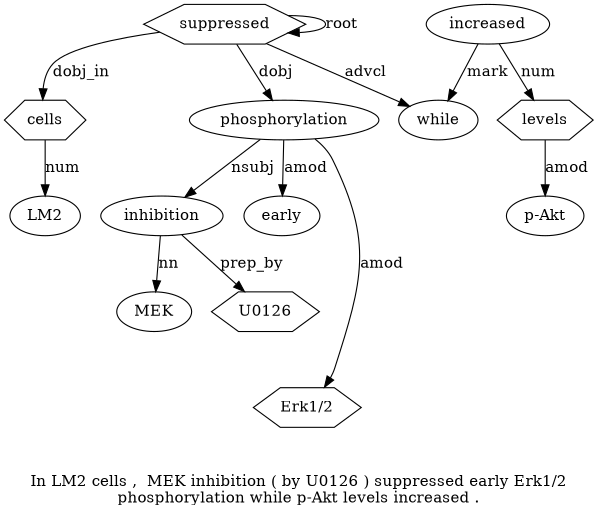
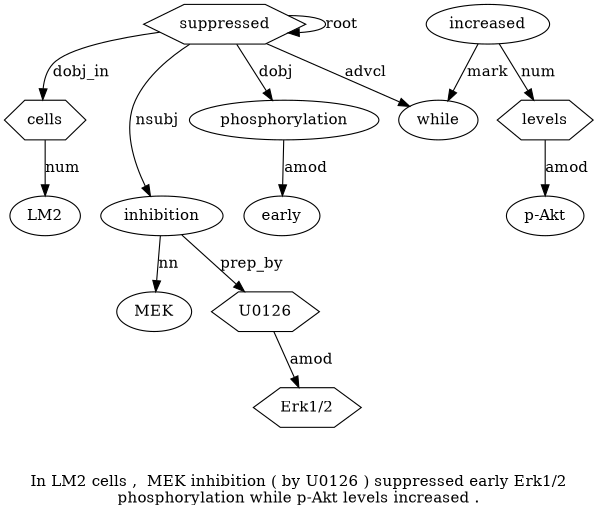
edge "phosphorylation" -> "inhibition": now "suppressed" -> "inhibition"
edge "phosphorylation" -> "Erk1/2": now "U0126" -> "Erk1/2"
